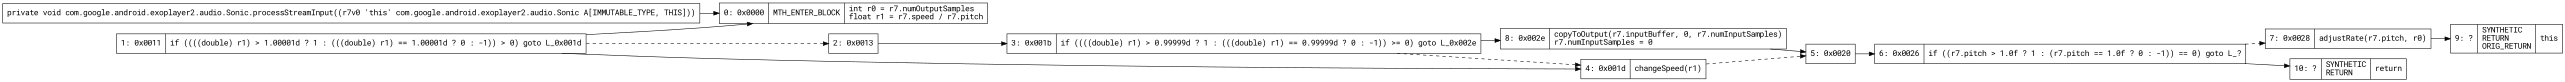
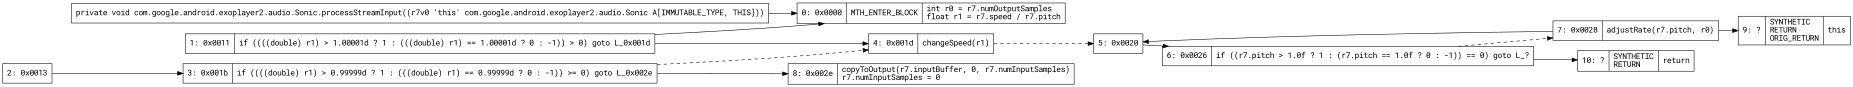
edge "1: 0x0011" -> "2: 0x0013": removed
edge "8: 0x002e" -> "5: 0x0020": now "7: 0x0028" -> "5: 0x0020"
